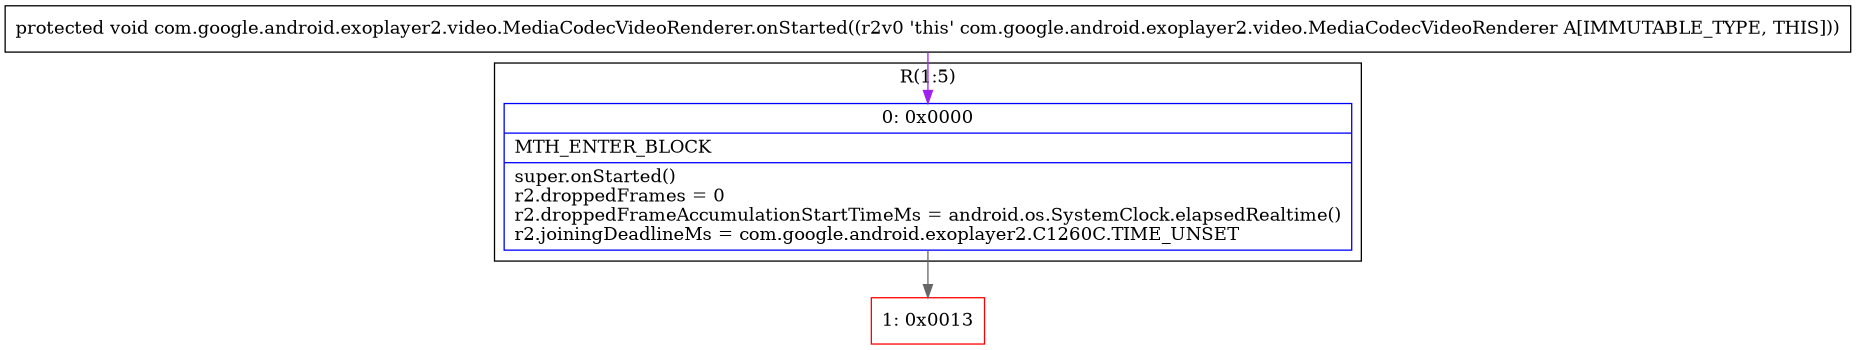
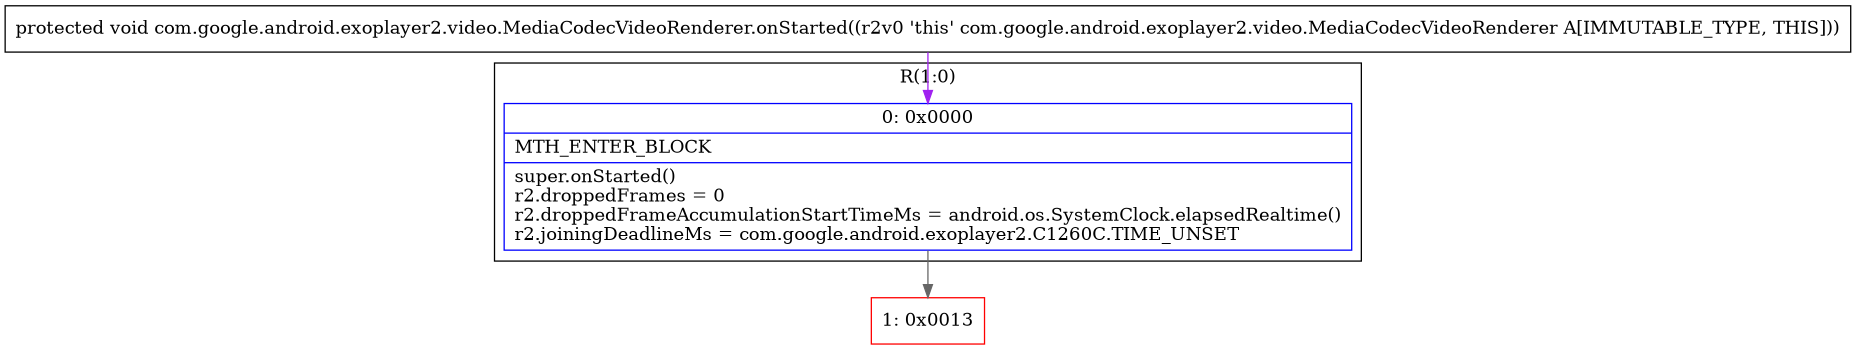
cluster "R(1:5)": label "R(1:5)" -> "R(1:0)"
